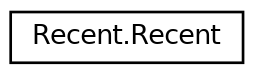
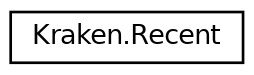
node "Recent.Recent": label "Recent.Recent" -> "Kraken.Recent"
